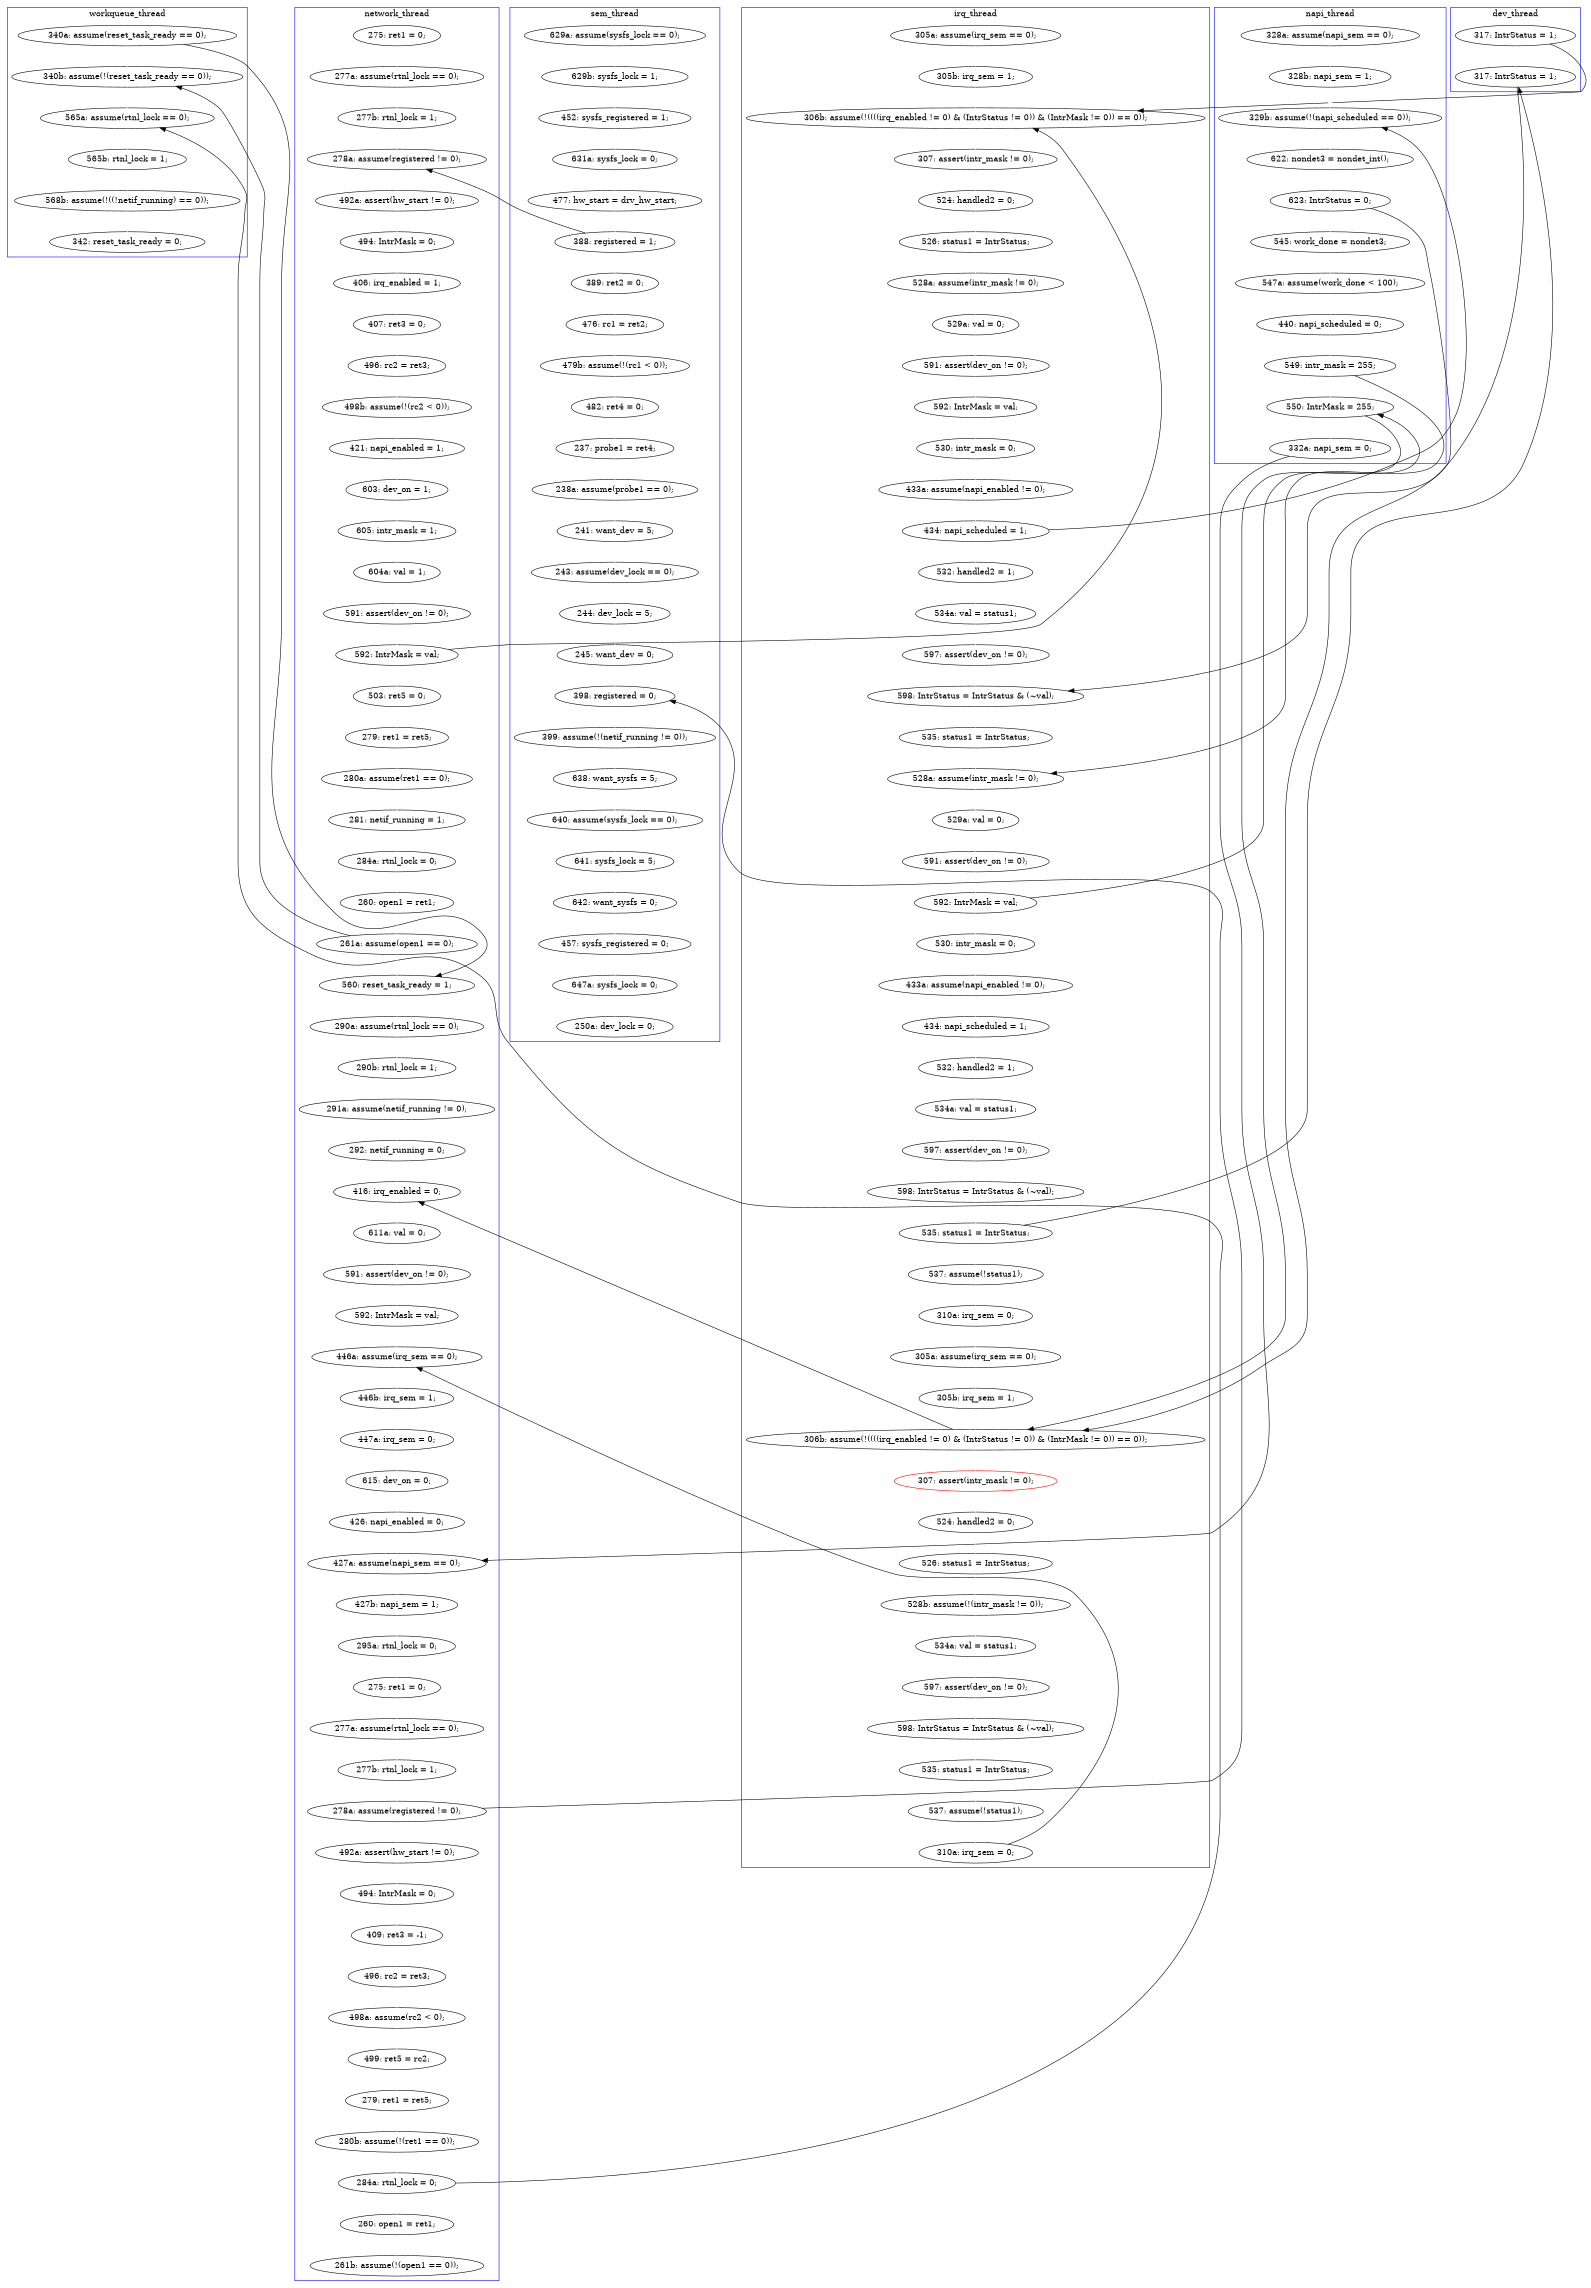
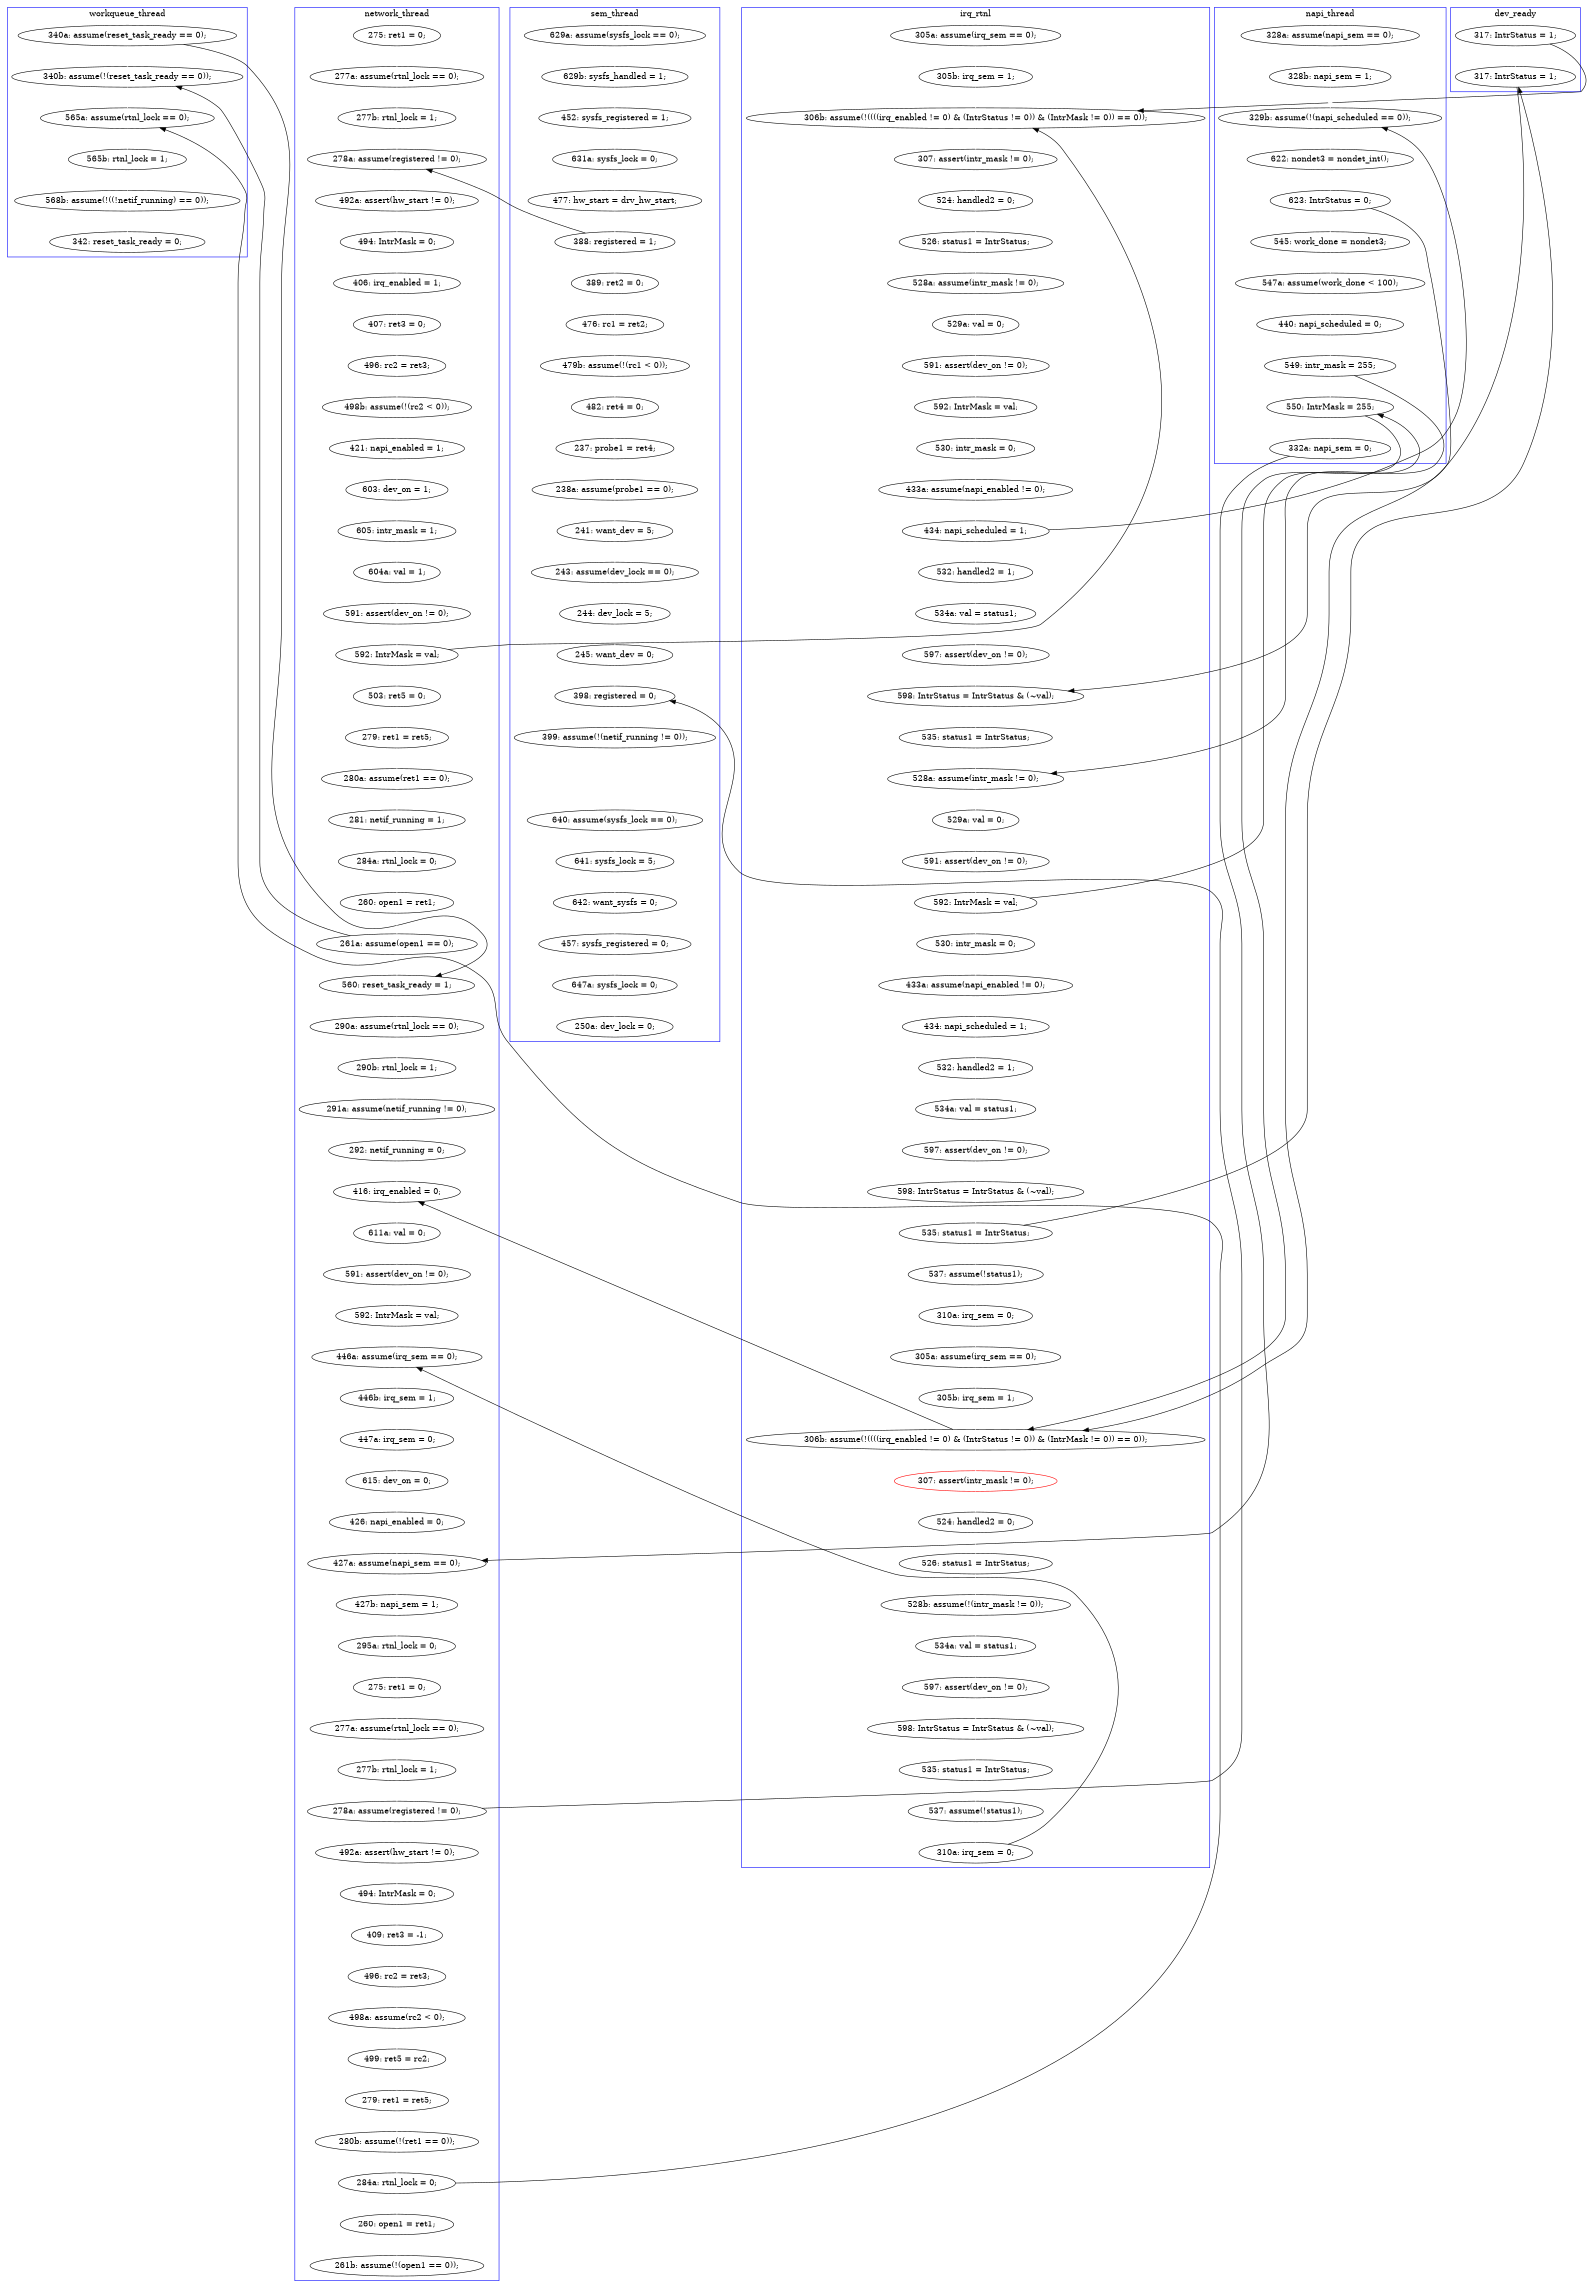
cluster "irq_thread": label "irq_thread" -> "irq_rtnl"
cluster "dev_thread": label "dev_thread" -> "dev_ready"
node "629b: sysfs_lock = 1;": label "629b: sysfs_lock = 1;" -> "629b: sysfs_handled = 1;"
node "638: want_sysfs = 5;": removed
